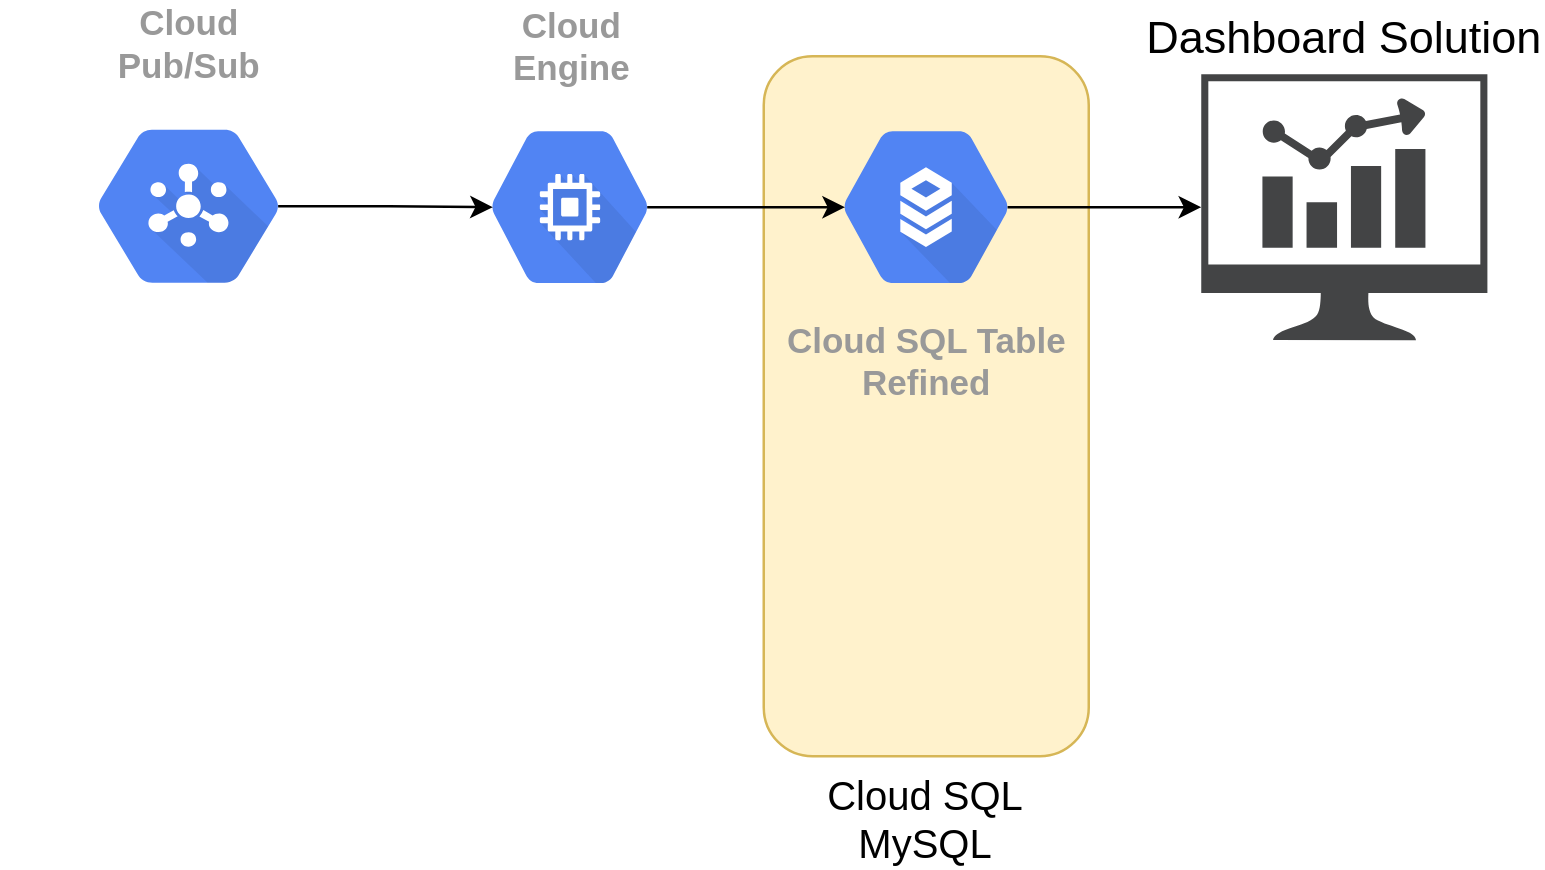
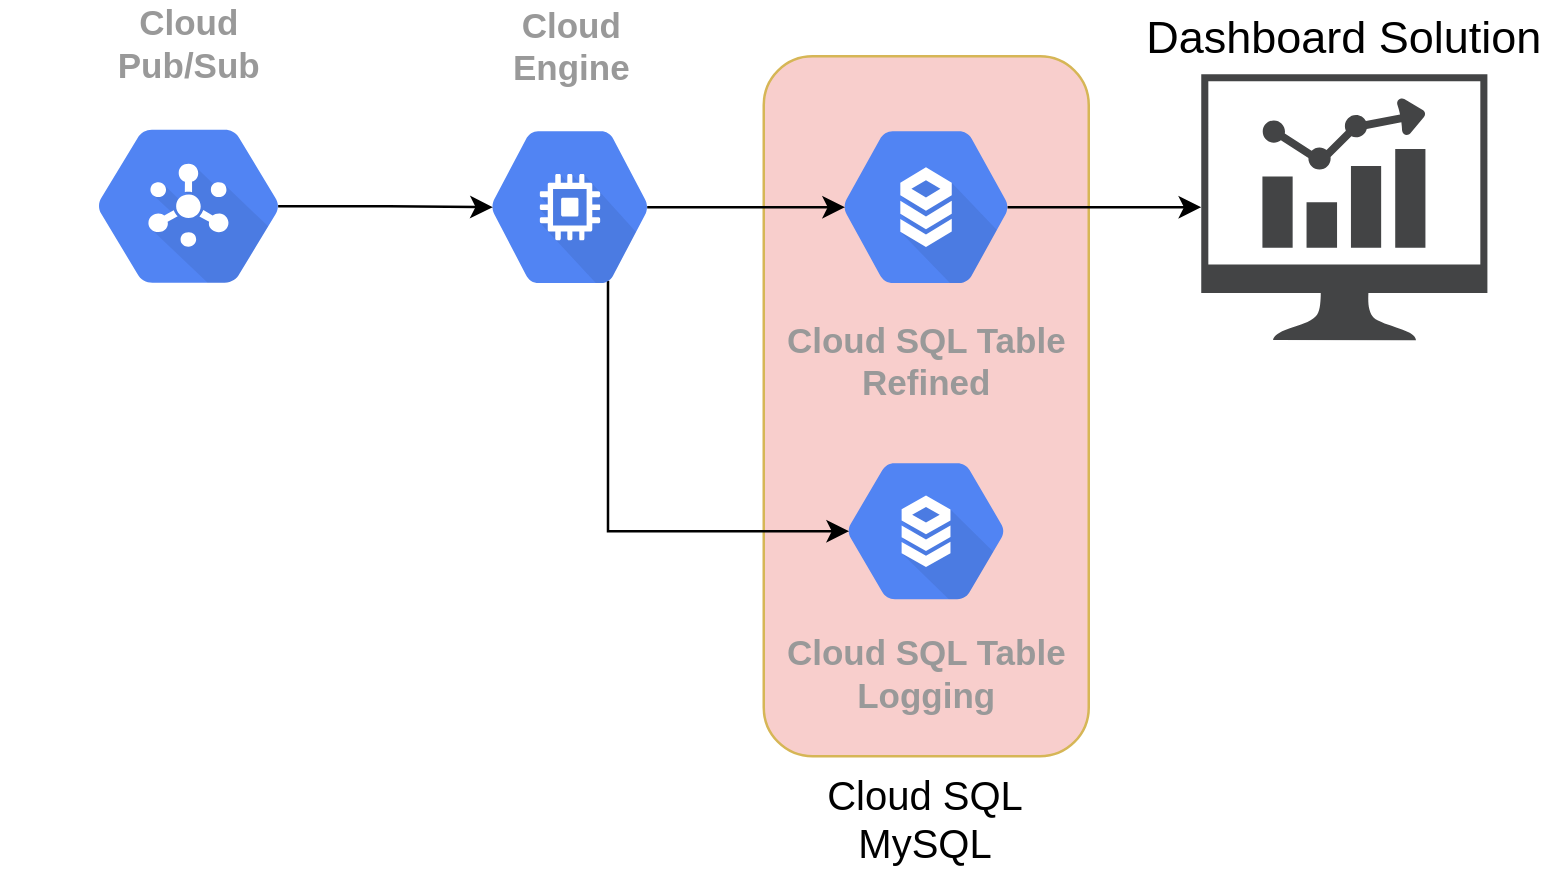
node "Cloud SQL MySQL": fillcolor #fff2cc -> #f8cecc
edge "Cloud Engine" -> "Cloud SQL TableLogging": added
node "Cloud SQL TableLogging": added
